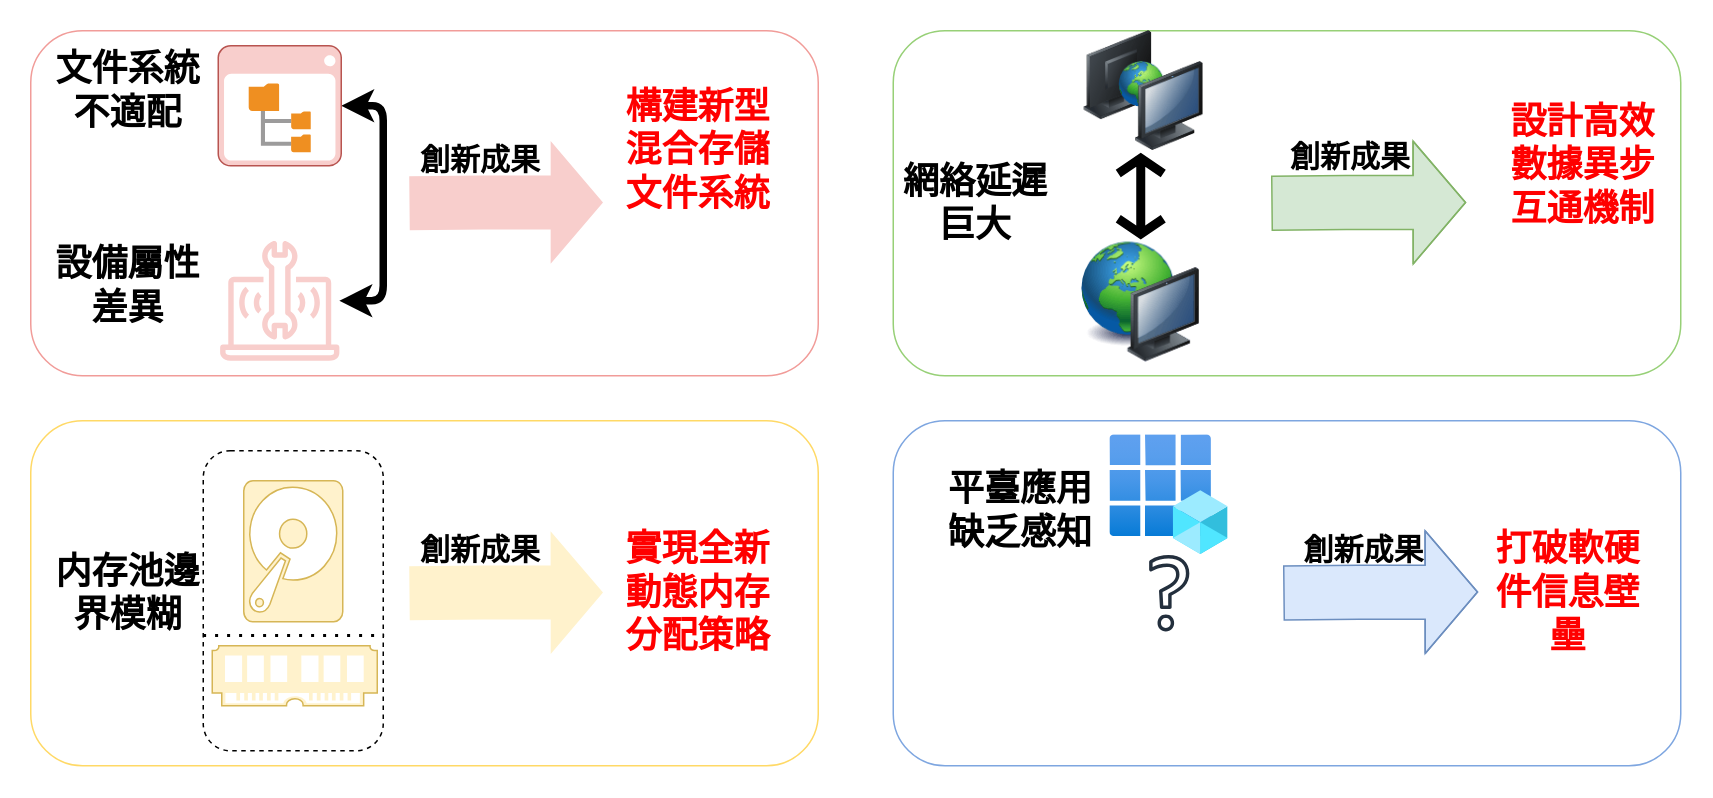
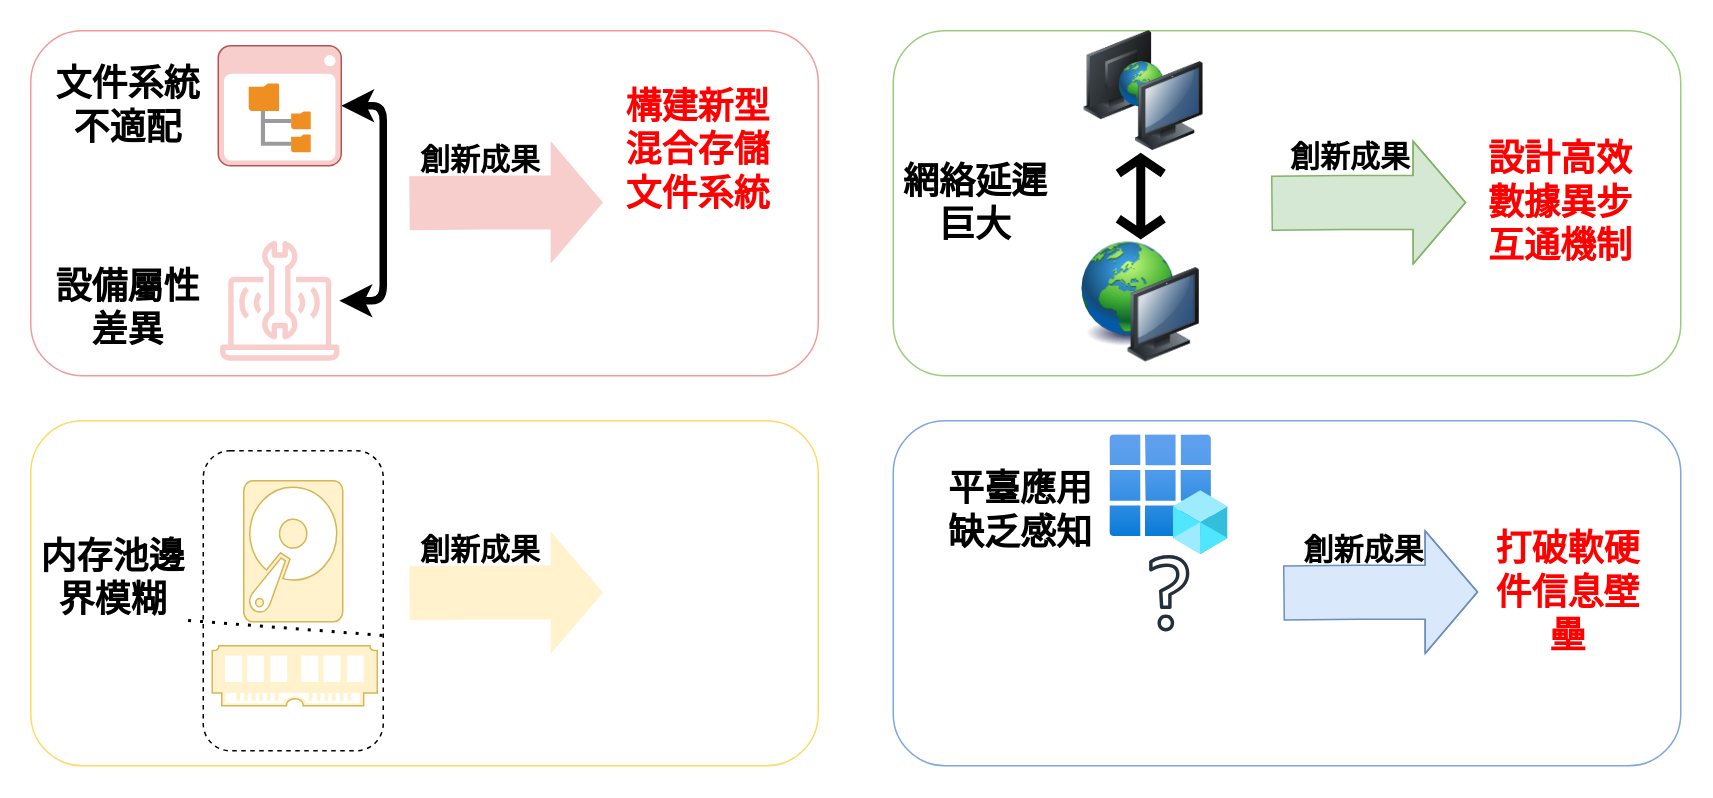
node "文件系統不適配": moved (128, 113) -> (128, 128)
node "設計高效數據異步互通機制": moved (1583, 166) -> (1561, 203)
node "設備屬性差異": moved (128, 286) -> (128, 308)
node "内存池邊界模糊": moved (128, 593) -> (113, 578)
node "實現全新動態内存分配策略": removed
